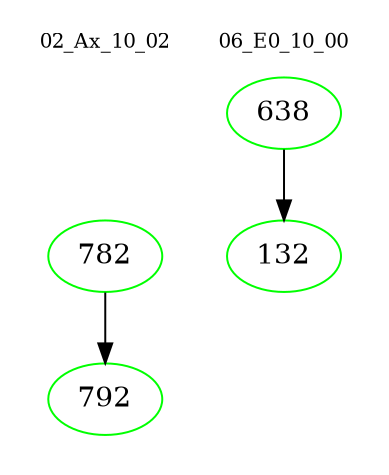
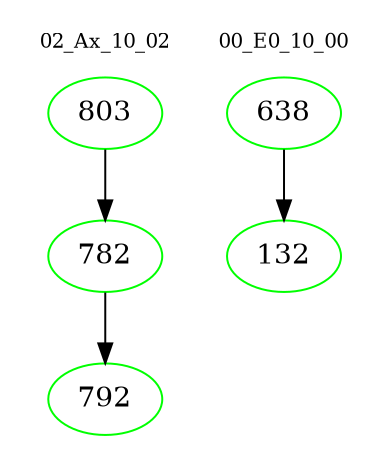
cluster "06_E0_10_00": label "06_E0_10_00" -> "00_E0_10_00"
node "803": added
